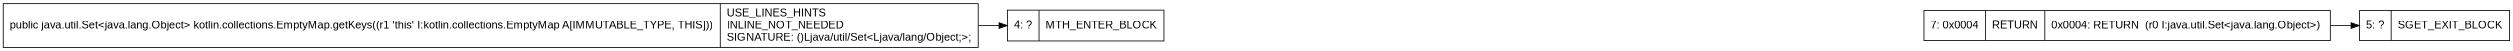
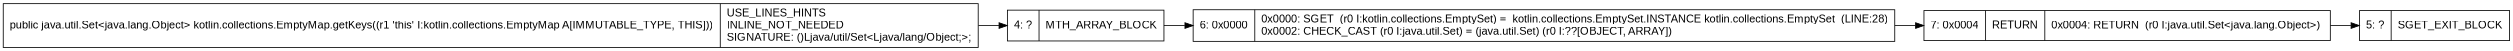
node "4: ?": text "MTH_ENTER_BLOCK" -> "MTH_ARRAY_BLOCK"
node "6: 0x0000": added
